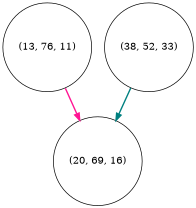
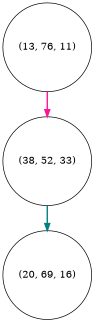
edge "(13, 76, 11)" -> "(20, 69, 16)": now "(13, 76, 11)" -> "(38, 52, 33)"
